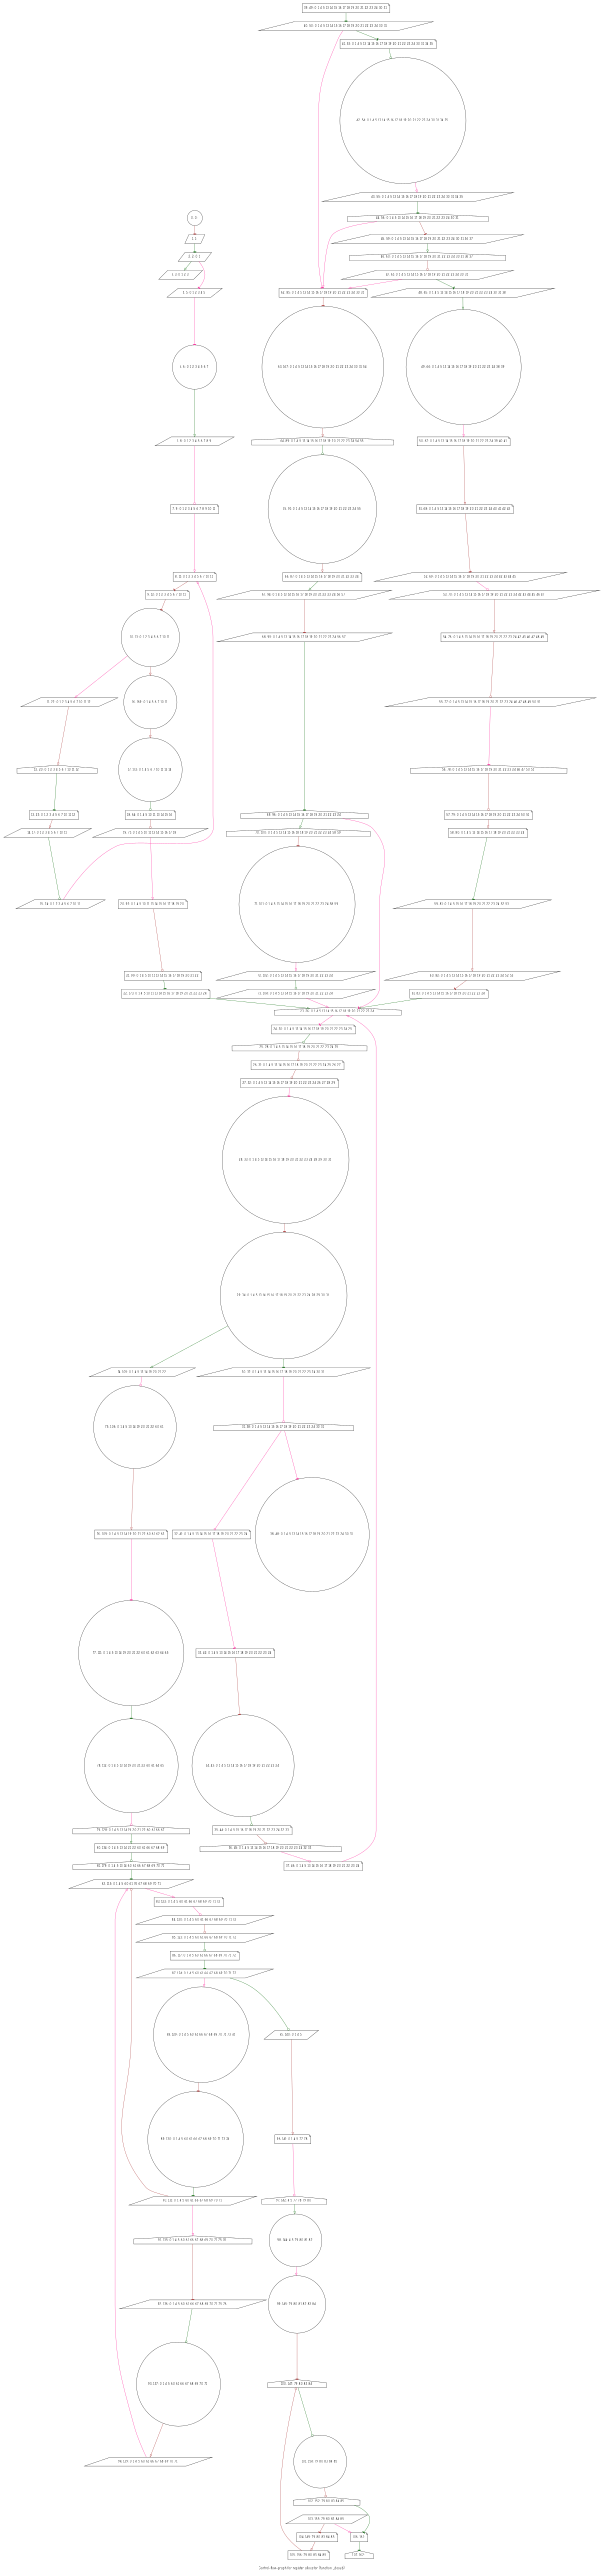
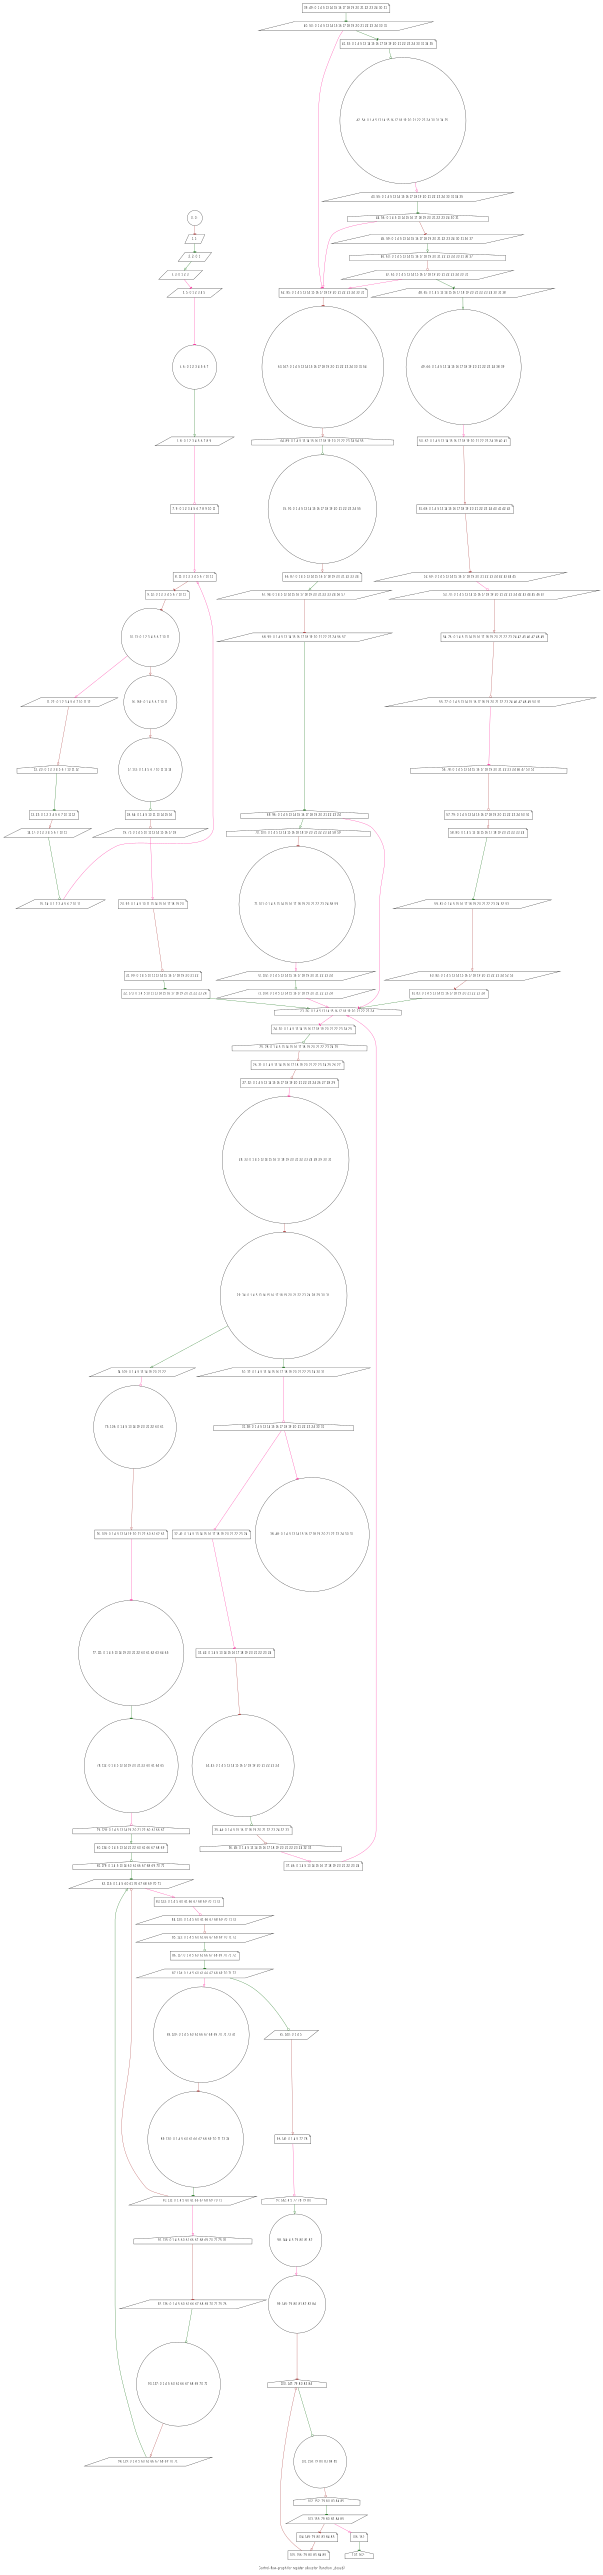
edge "2, 2: 0 1" -> "4, 5: 0 1 2 3 4 5": now "3, 3: 0 1 2 3" -> "4, 5: 0 1 2 3 4 5"
edge "94, 139: 0 1 4 5 60 61 66 67 68 69 70 71" -> "82, 115: 0 1 4 5 60 61 76 67 68 69 70 71": color deeppink -> darkgreen
edge "102, 152: 79 80 83 84 85" -> "106, 161:": now "102, 152: 79 80 83 84 85" -> "103, 155: 79 80 83 84 85"
